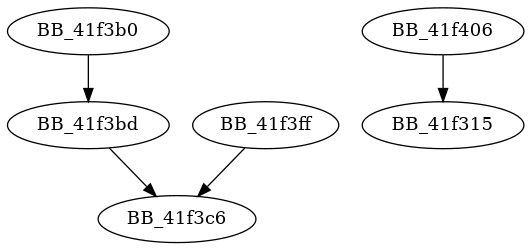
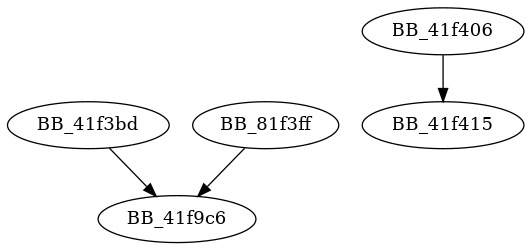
node "BB_41f3b0": removed
node "BB_41f3ff": label "BB_41f3ff" -> "BB_81f3ff"
node "BB_41f315": label "BB_41f315" -> "BB_41f415"
node "BB_41f3c6": label "BB_41f3c6" -> "BB_41f9c6"
